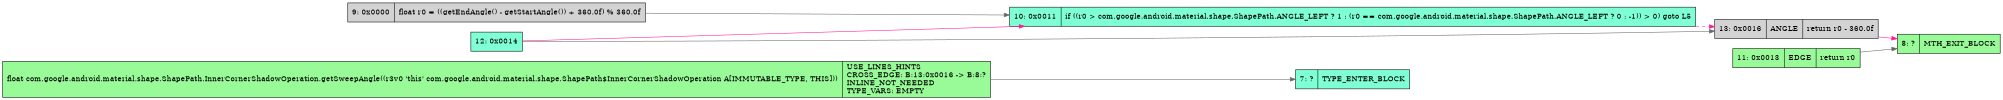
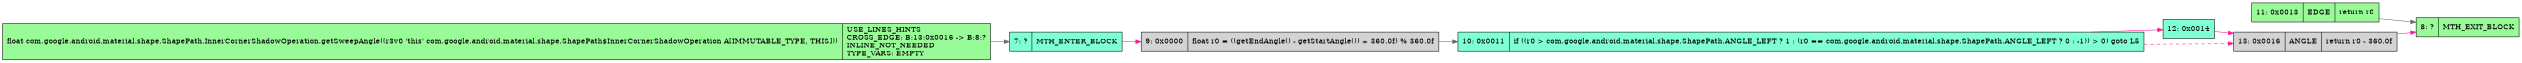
edge "12: 0x0014" -> "10: 0x0011": reversed
edge "12: 0x0014" -> "13: 0x0016": color gray40 -> deeppink
edge "7: ?" -> "9: 0x0000": added
node "7: ?": text "TYPE_ENTER_BLOCK" -> "MTH_ENTER_BLOCK"
